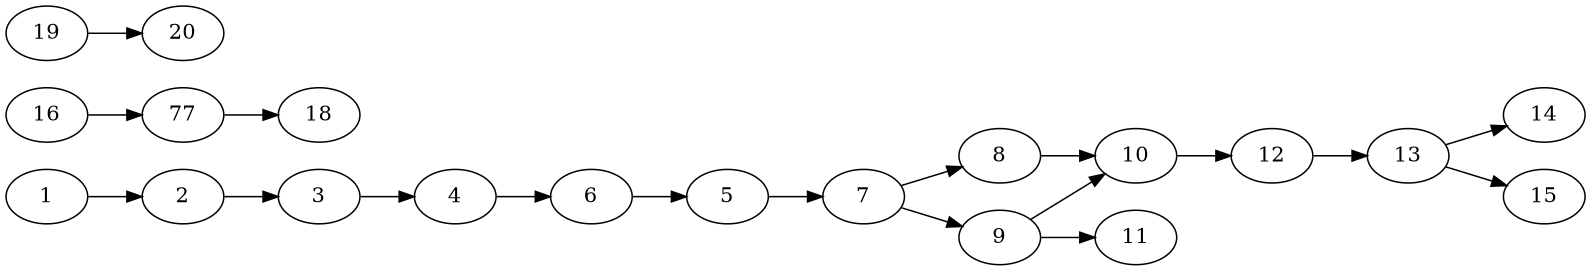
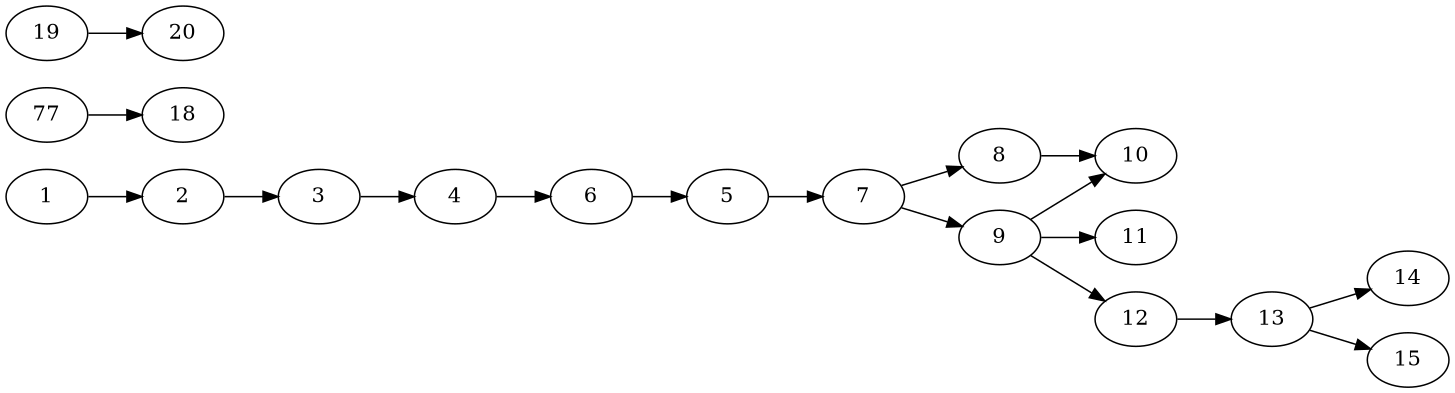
node "16": removed
edge "10" -> "12": now "9" -> "12"
